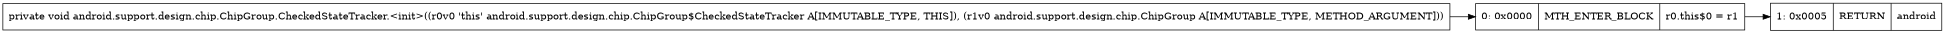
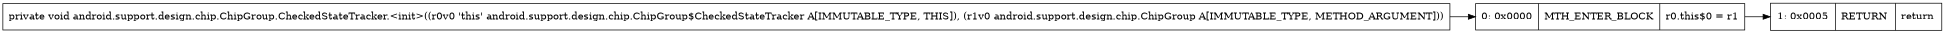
node "1: 0x0005": text "android" -> "return"
